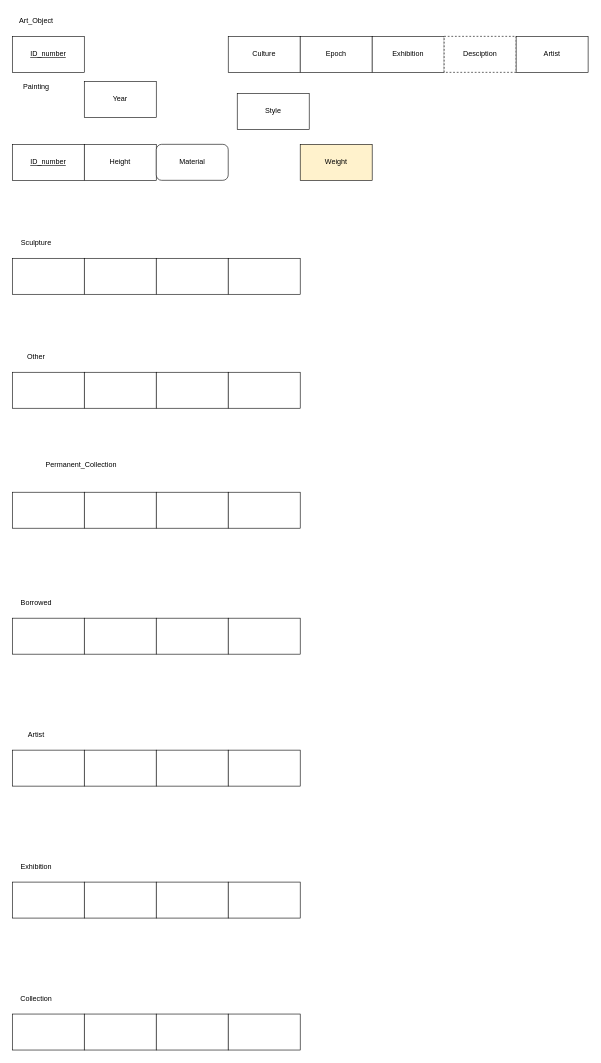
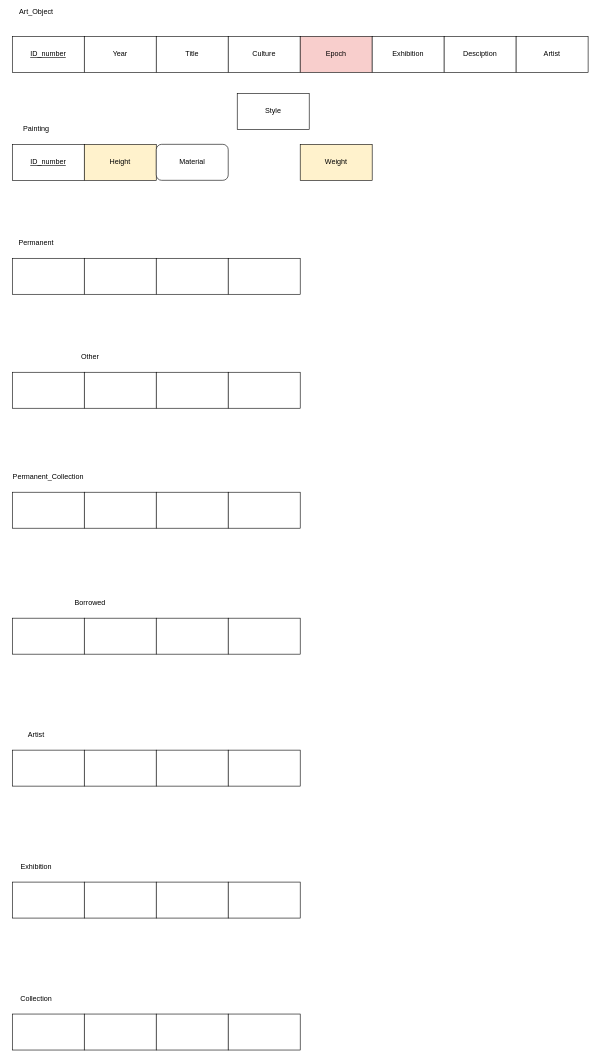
node "Art_Object": moved (36, 21) -> (36, 12)
node "Title": added
node "Epoch": fillcolor #ffffff -> #f8cecc
node "Desciption": style dashed -> solid
node "Painting": moved (36, 87) -> (36, 129)
node "Year": moved (120, 99) -> (120, 54)
node "Height": fillcolor #ffffff -> #fff2cc
node "Sculpture": label "Sculpture" -> "Permanent"
node "Other": moved (36, 357) -> (90, 357)
node "Permanent_Collection": moved (81, 465) -> (48, 477)
node "Borrowed": moved (36, 603) -> (90, 603)
